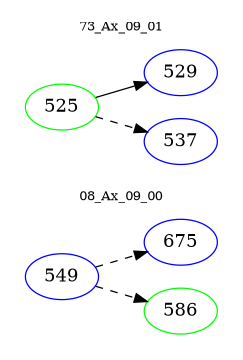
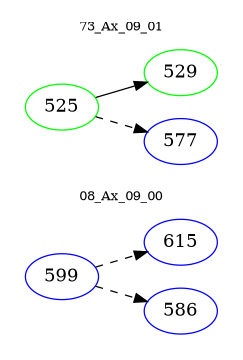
node "529": color blue -> green
node "537": label "537" -> "577"
node "675": label "675" -> "615"
node "549": label "549" -> "599"
node "586": color green -> blue
